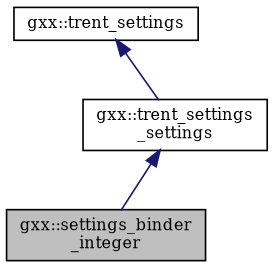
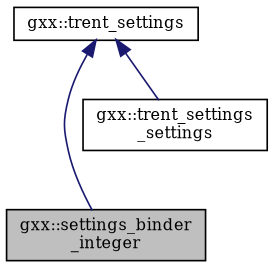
edge "gxx::settings_binder _integer" -> "gxx::trent_settings _settings": now "gxx::settings_binder _integer" -> "gxx::trent_settings"
